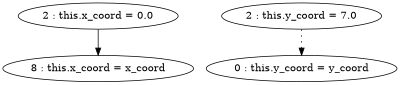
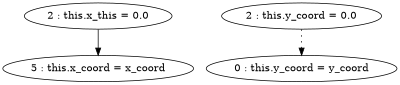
node "2 : this.x_coord = 0.0": label "2 : this.x_coord = 0.0" -> "2 : this.x_this = 0.0"
node "2 : this.y_coord = 7.0": label "2 : this.y_coord = 7.0" -> "2 : this.y_coord = 0.0"
node "8 : this.x_coord = x_coord": label "8 : this.x_coord = x_coord" -> "5 : this.x_coord = x_coord"
